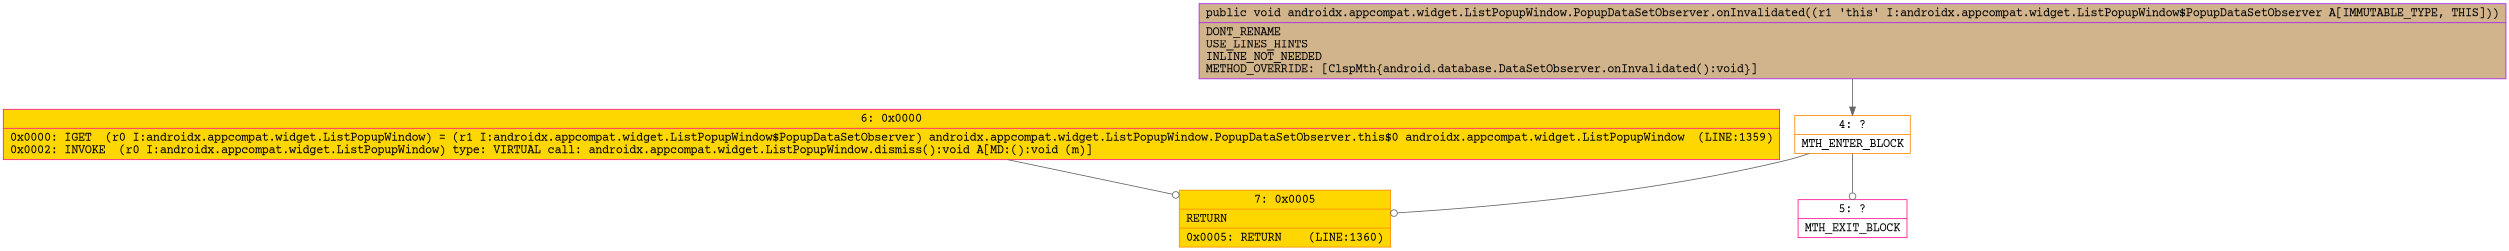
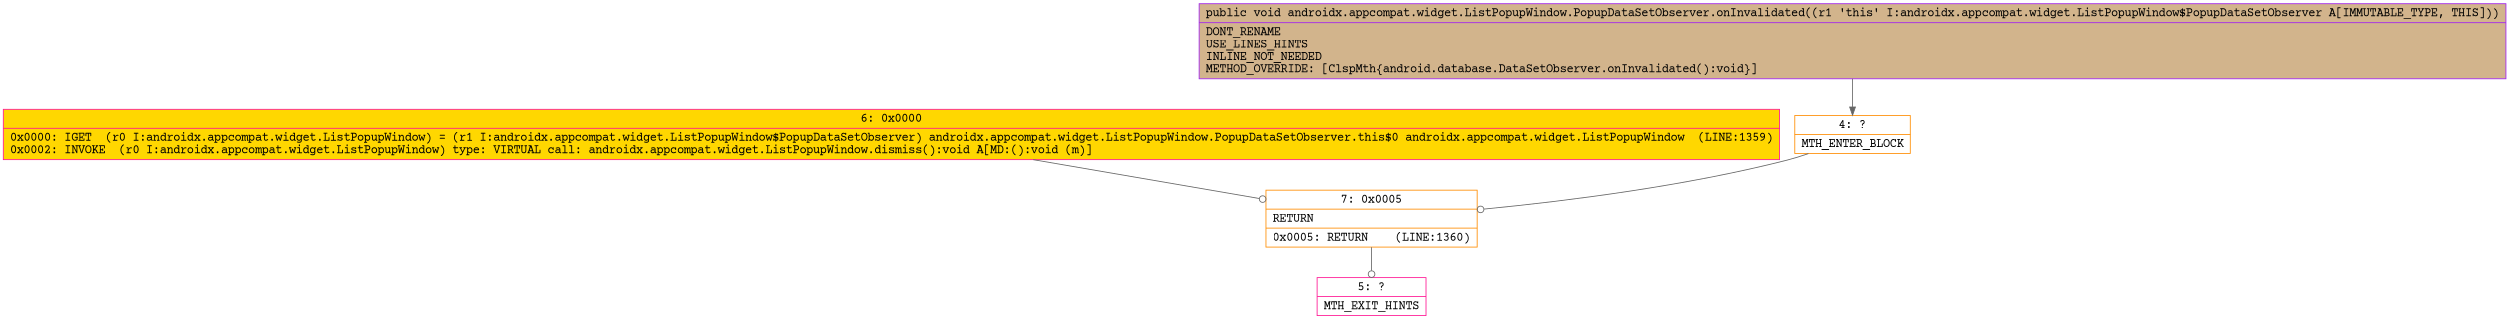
edge "4: ?" -> "5: ?": now "7: 0x0005" -> "5: ?"
node "7: 0x0005": fillcolor gold -> white
node "5: ?": text "MTH_EXIT_BLOCK" -> "MTH_EXIT_HINTS"
